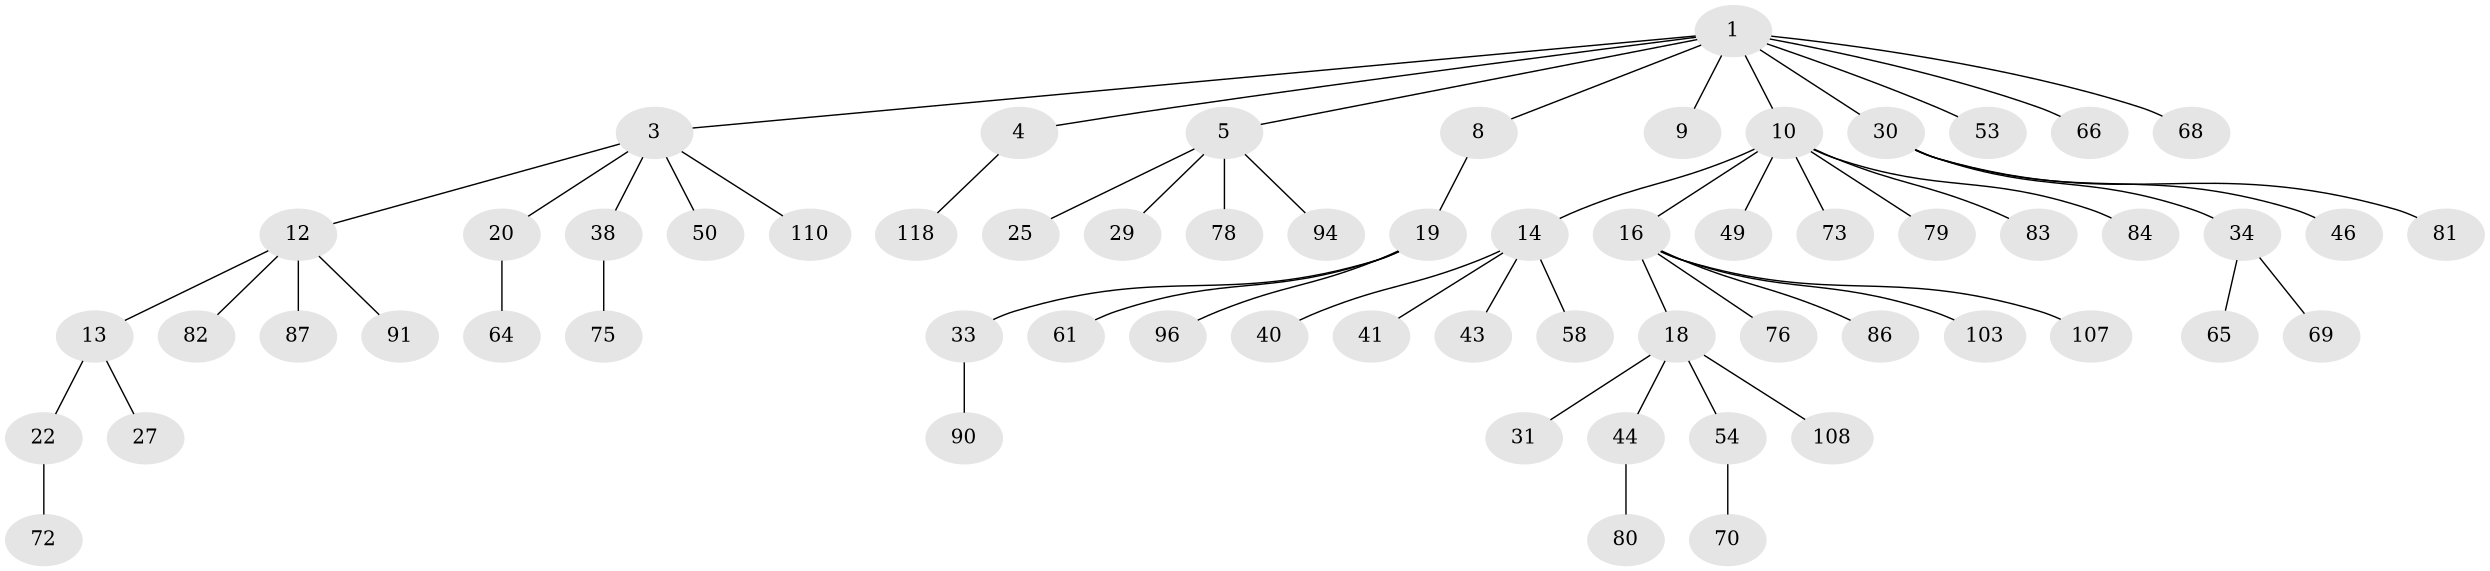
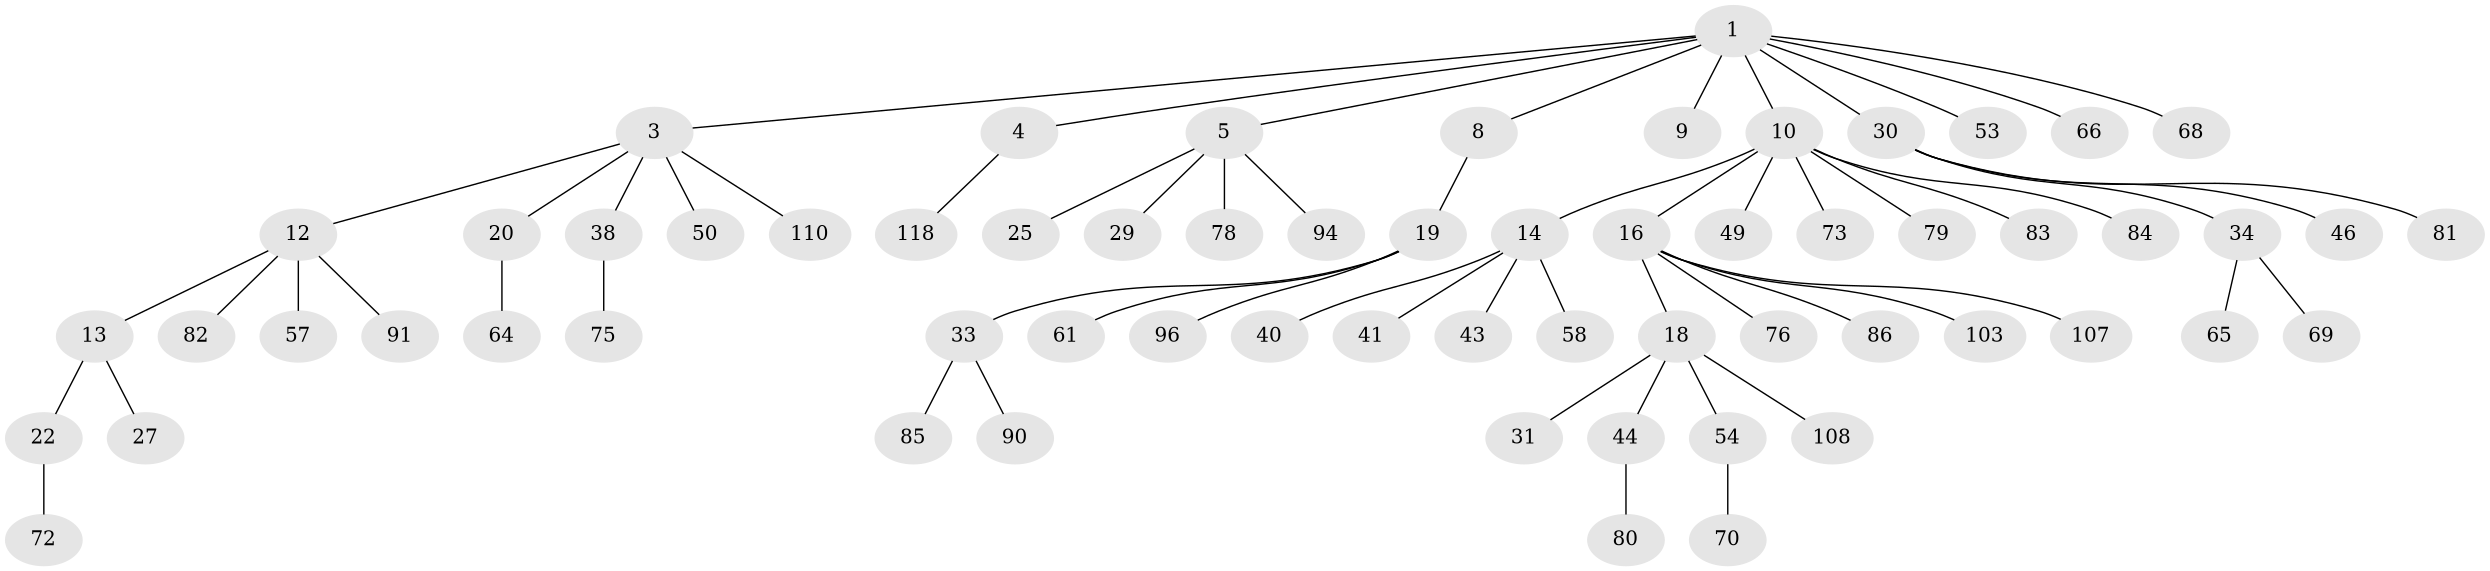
node "87": label "87" -> "57"
node "85": added
